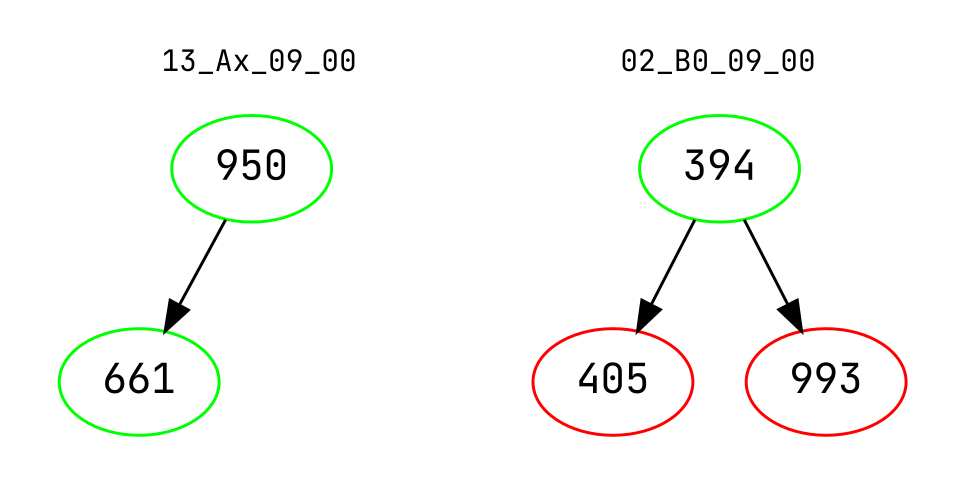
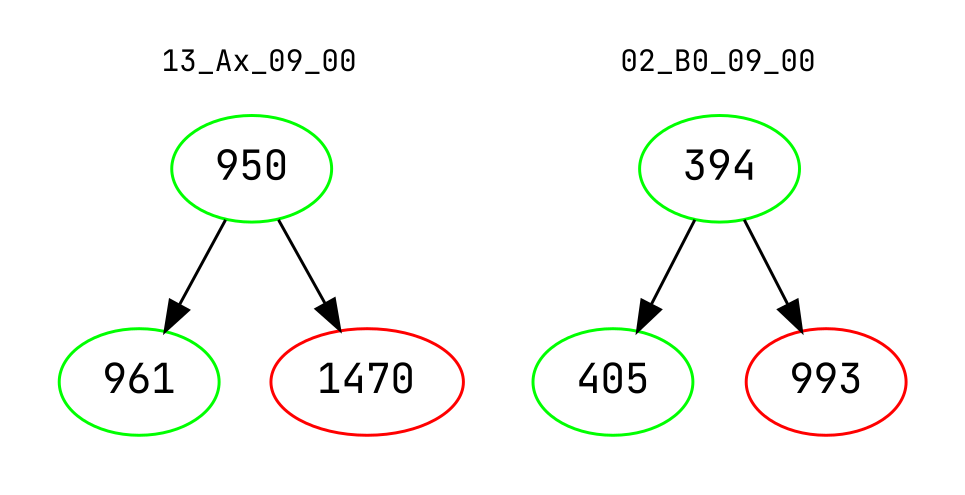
node "661": label "661" -> "961"
node "1470": added
node "405": color red -> green
